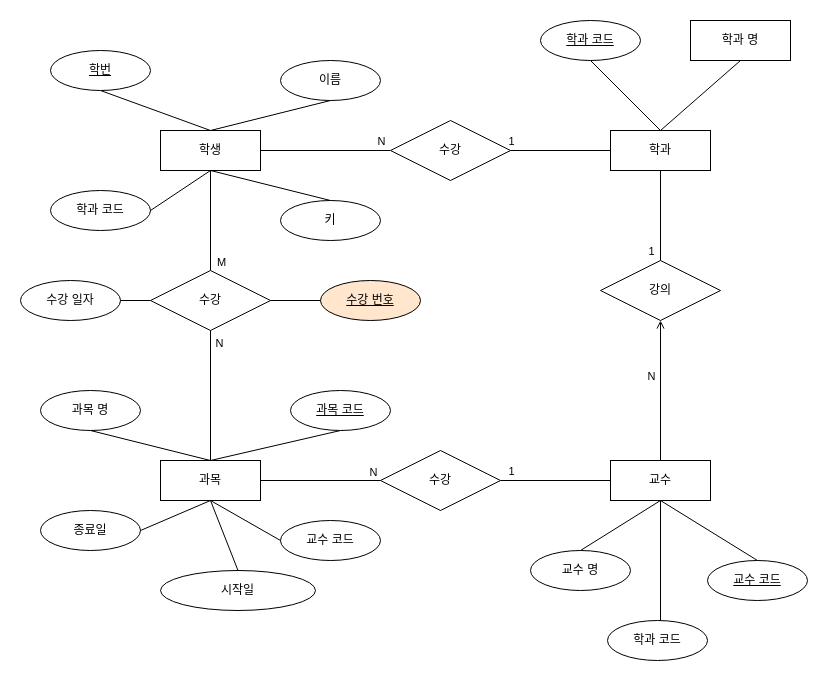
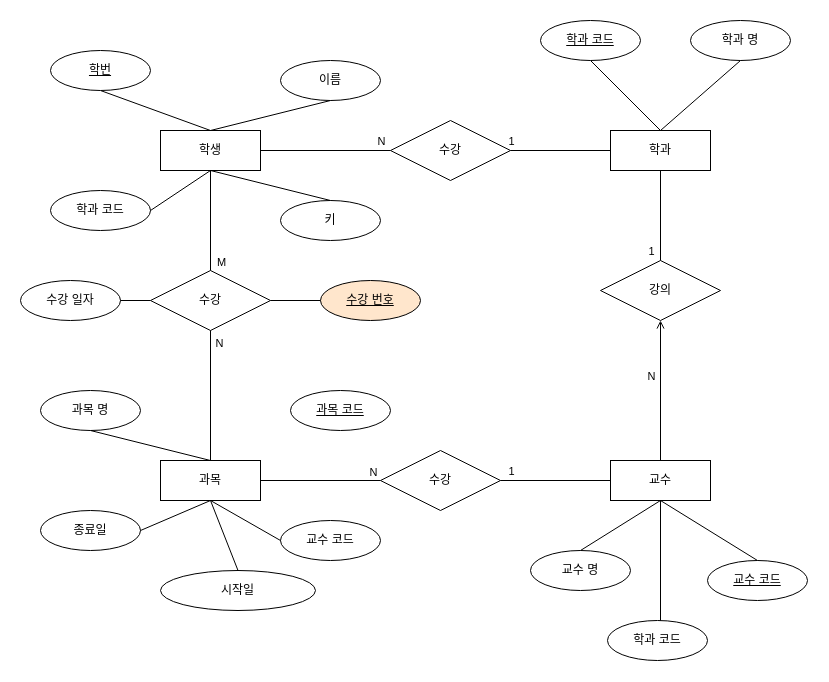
node "학과 명": shape rectangle -> ellipse
edge "과목 코드" -- "과목": removed
